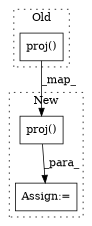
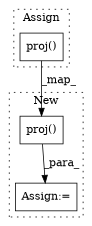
cluster "Old": label "Old" -> "Assign"
